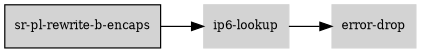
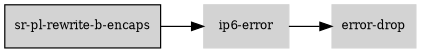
node "ip6-lookup": label "ip6-lookup" -> "ip6-error"
